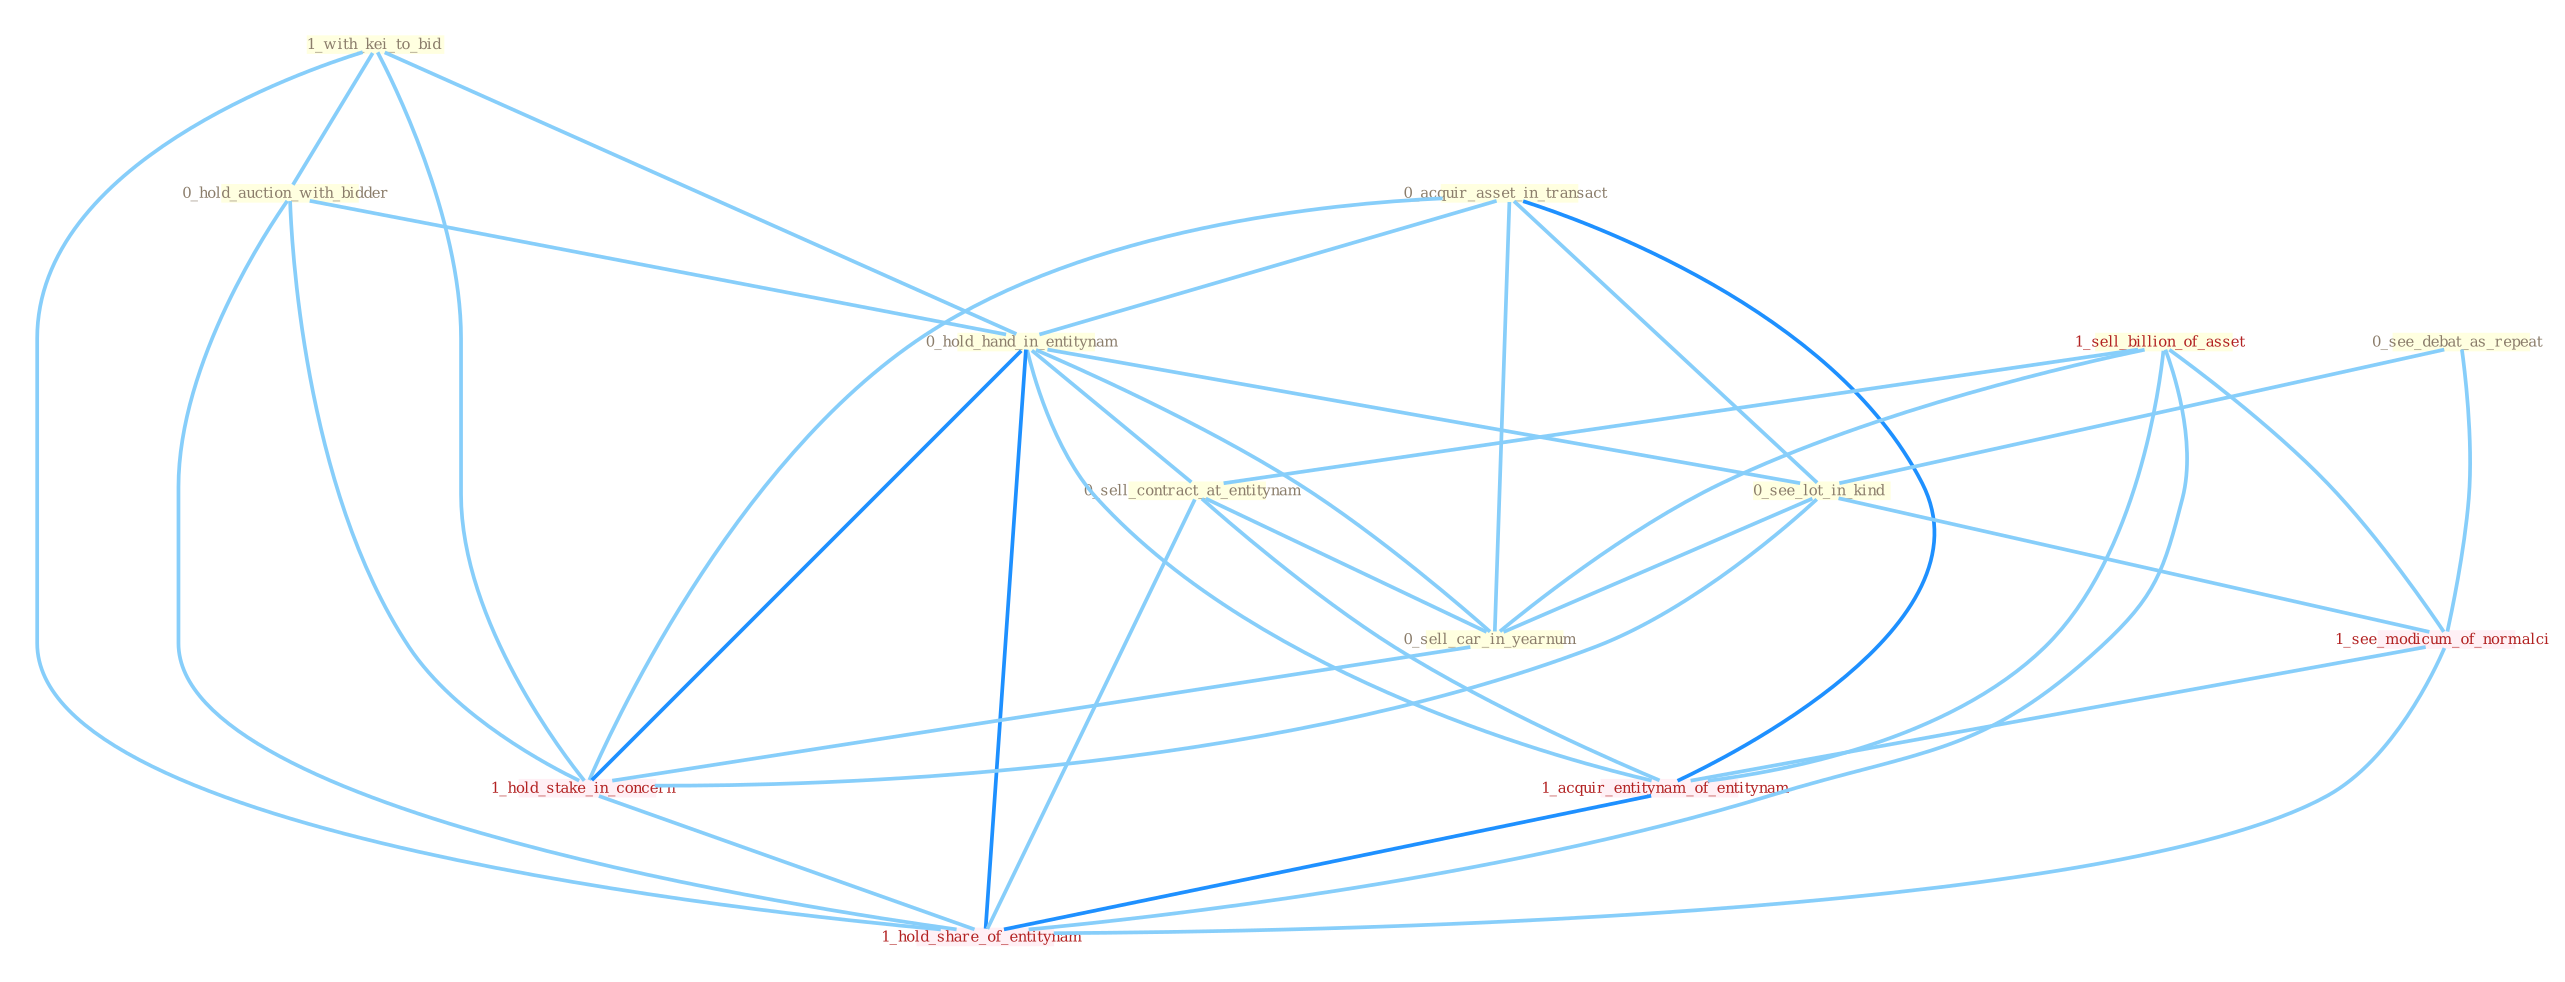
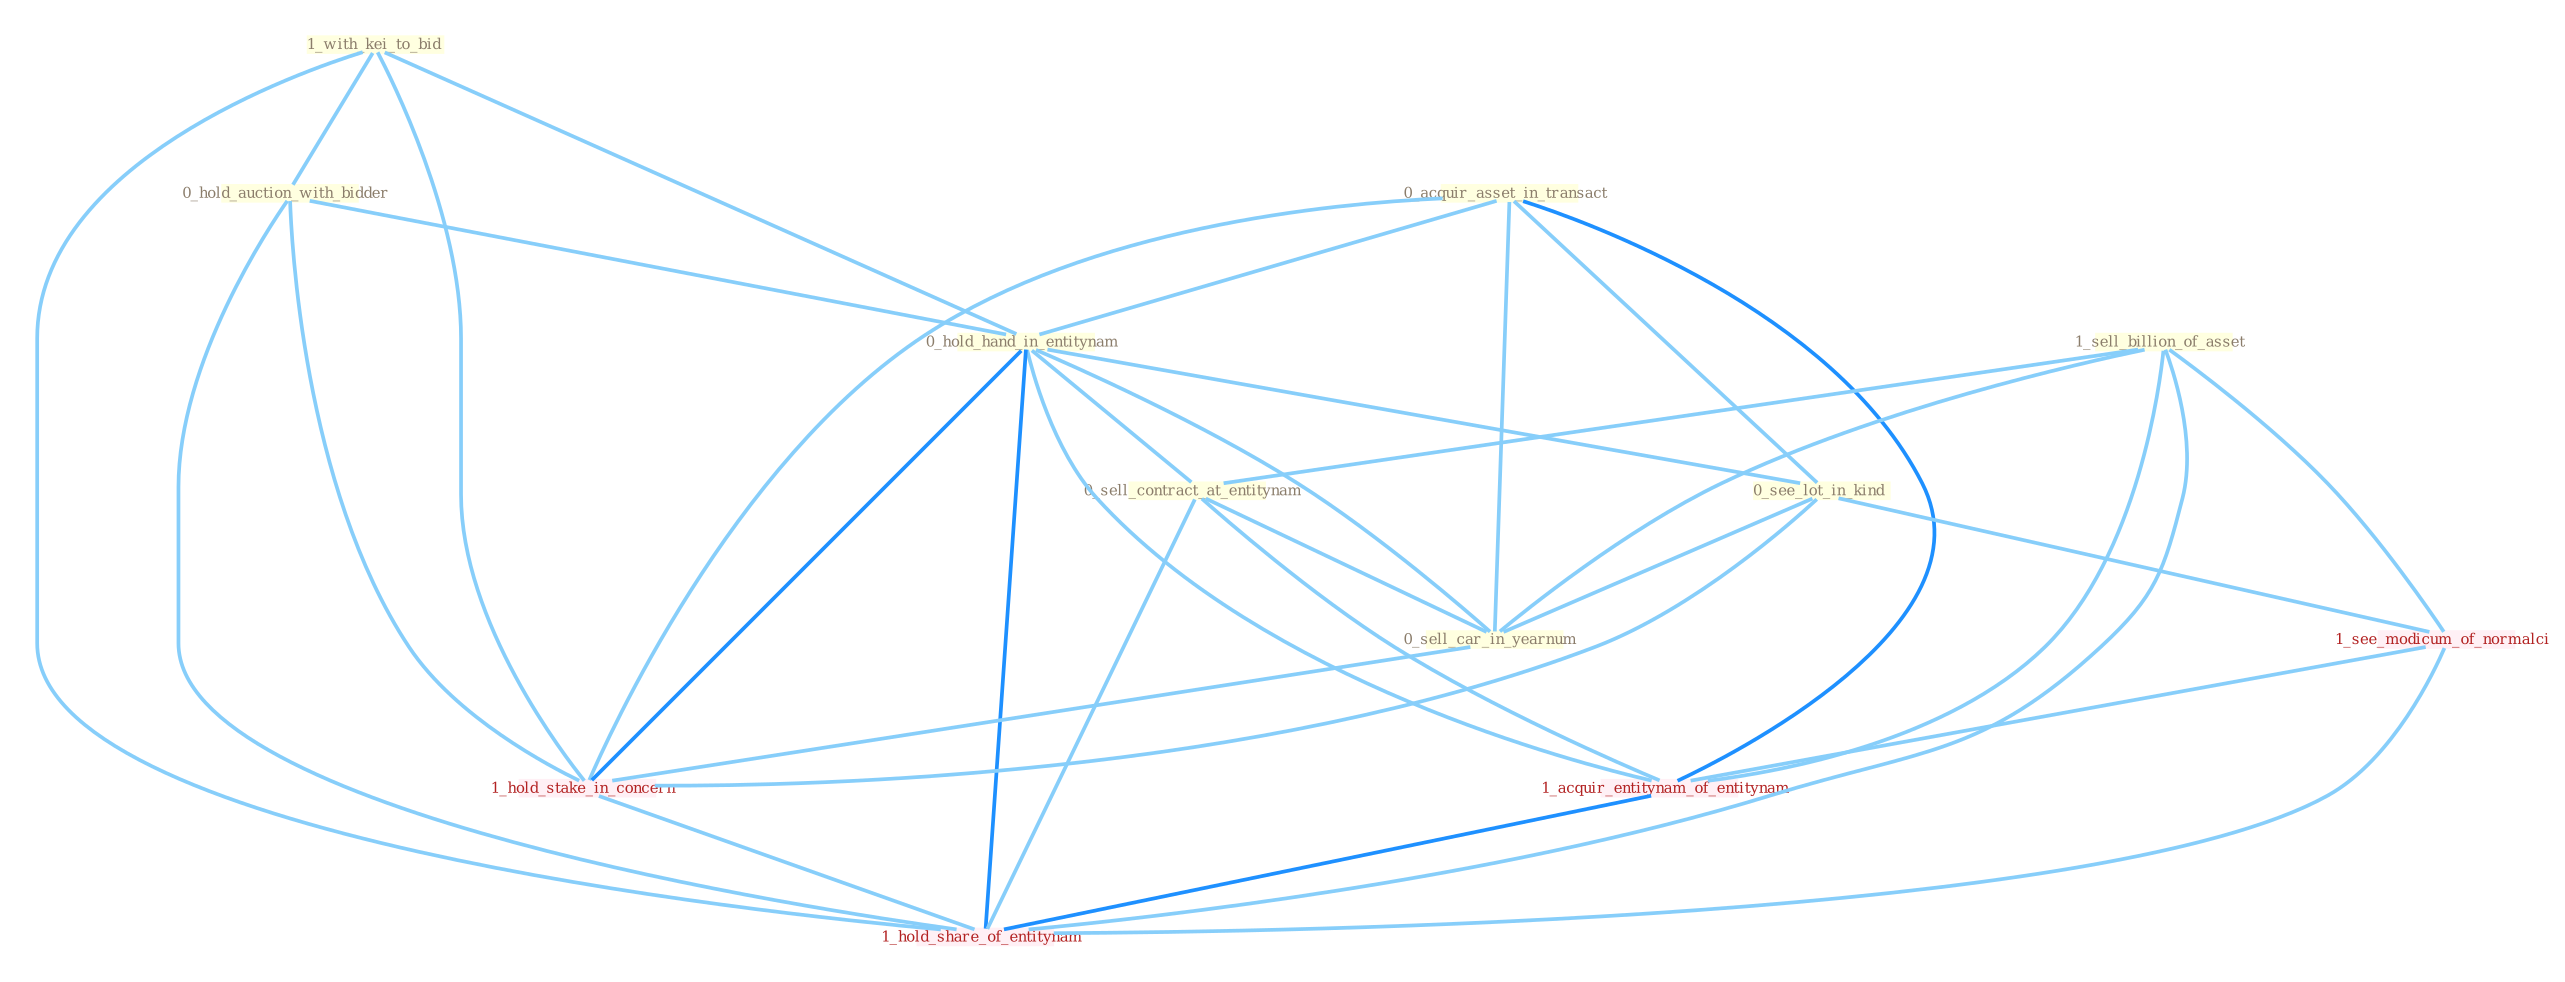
node "1_sell_billion_of_asset": fontcolor #b22222 -> #8b7d6b
node "0_see_debat_as_repeat": removed
